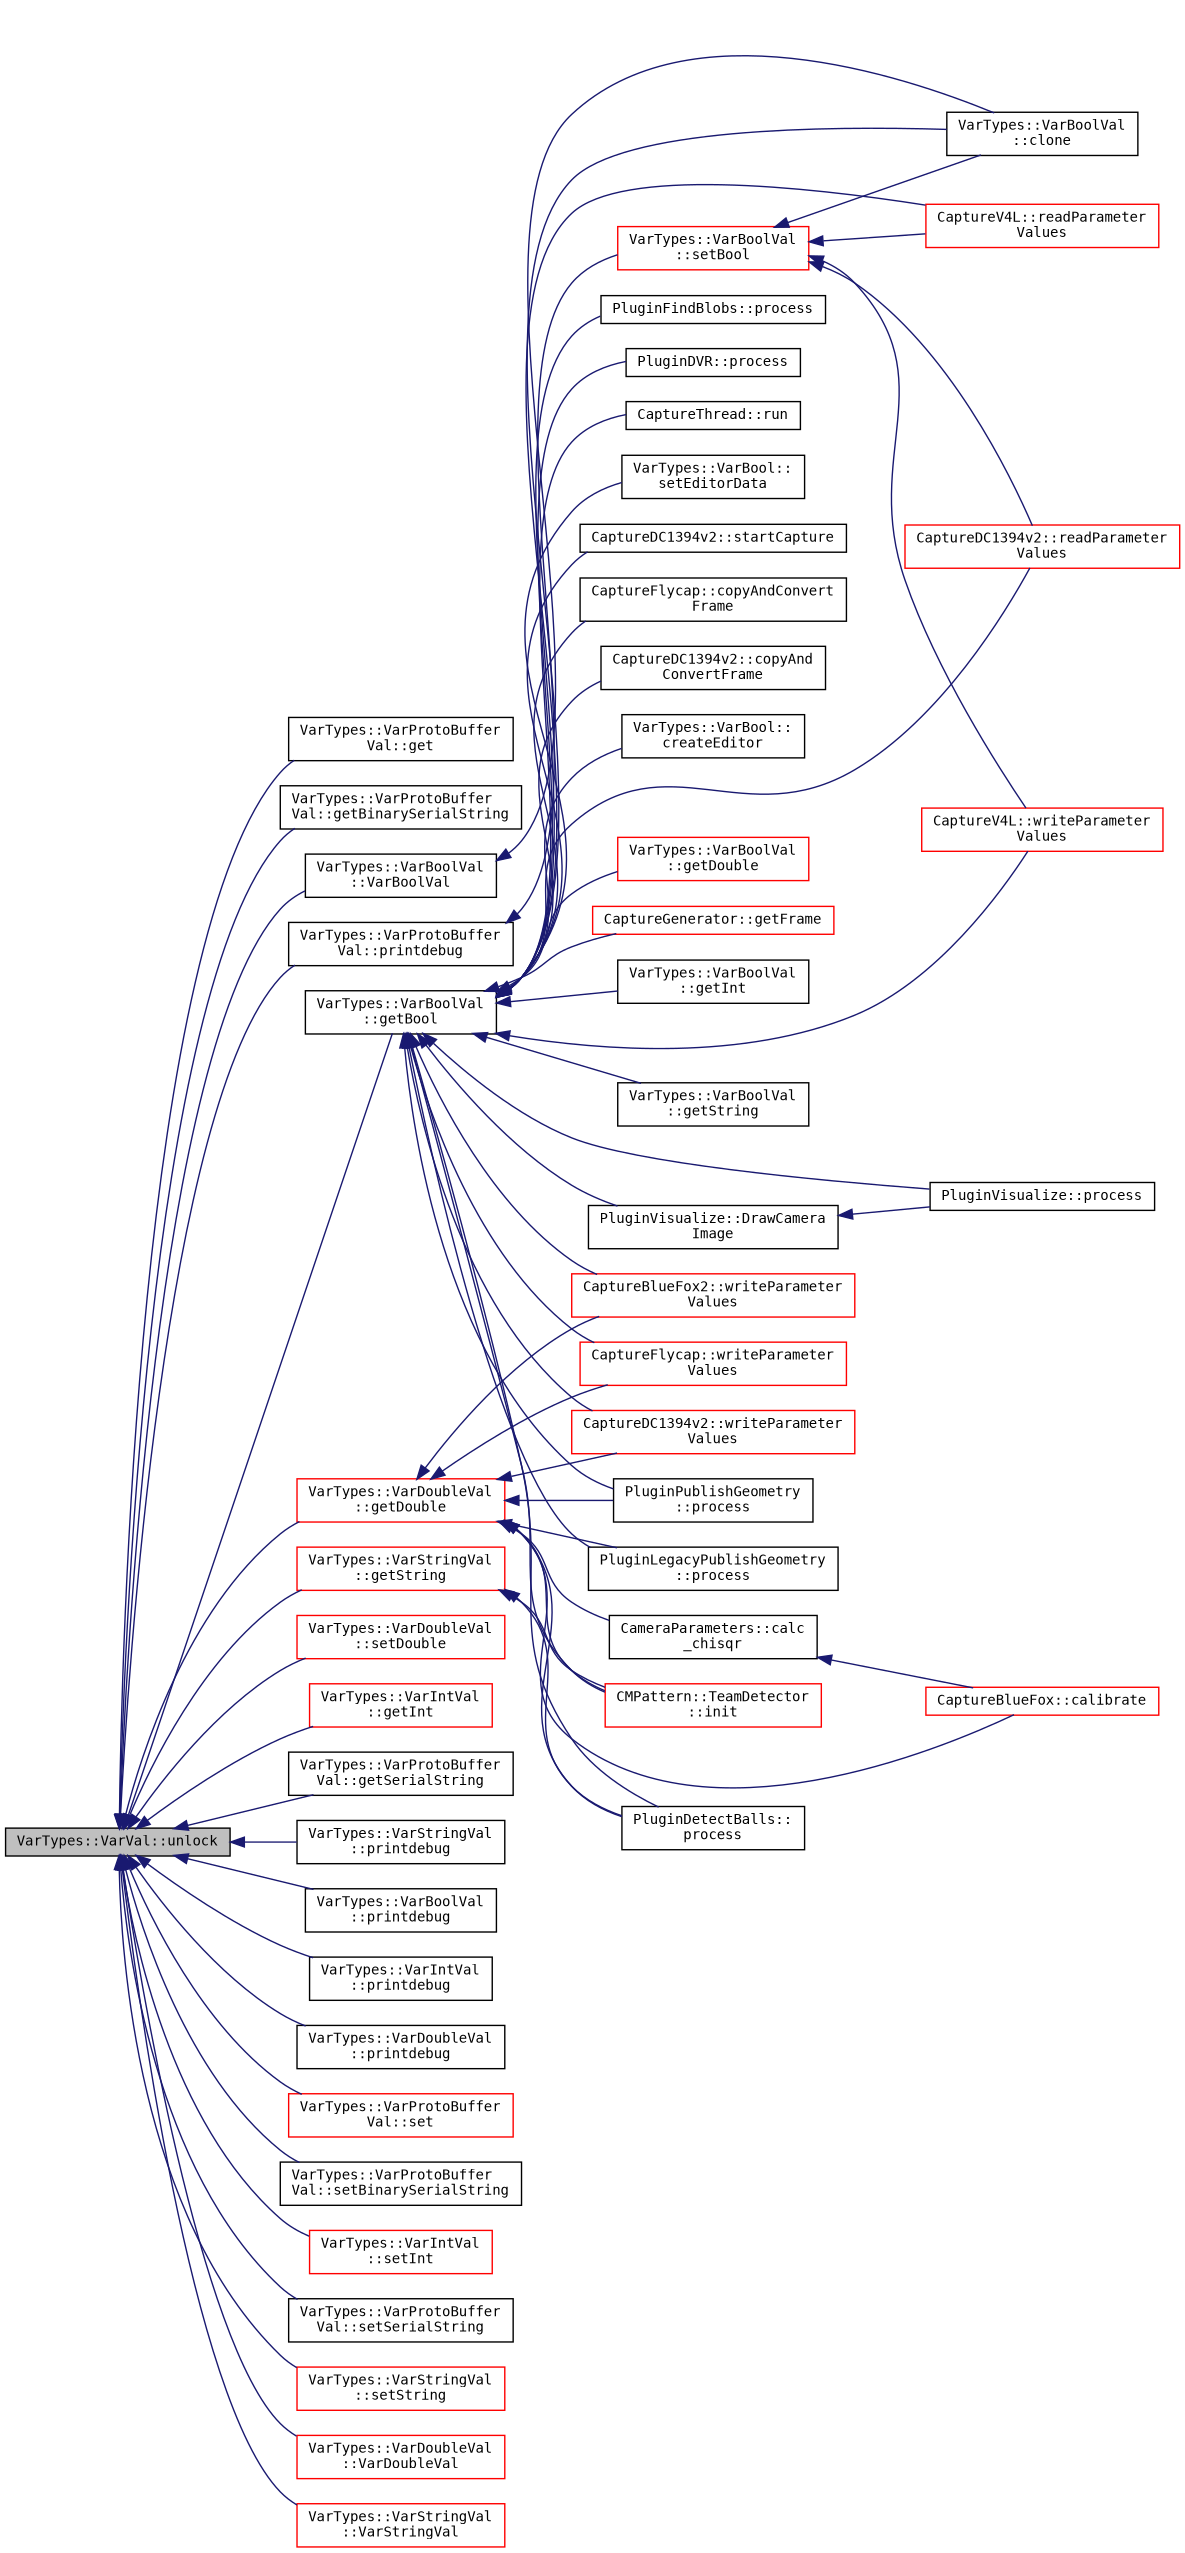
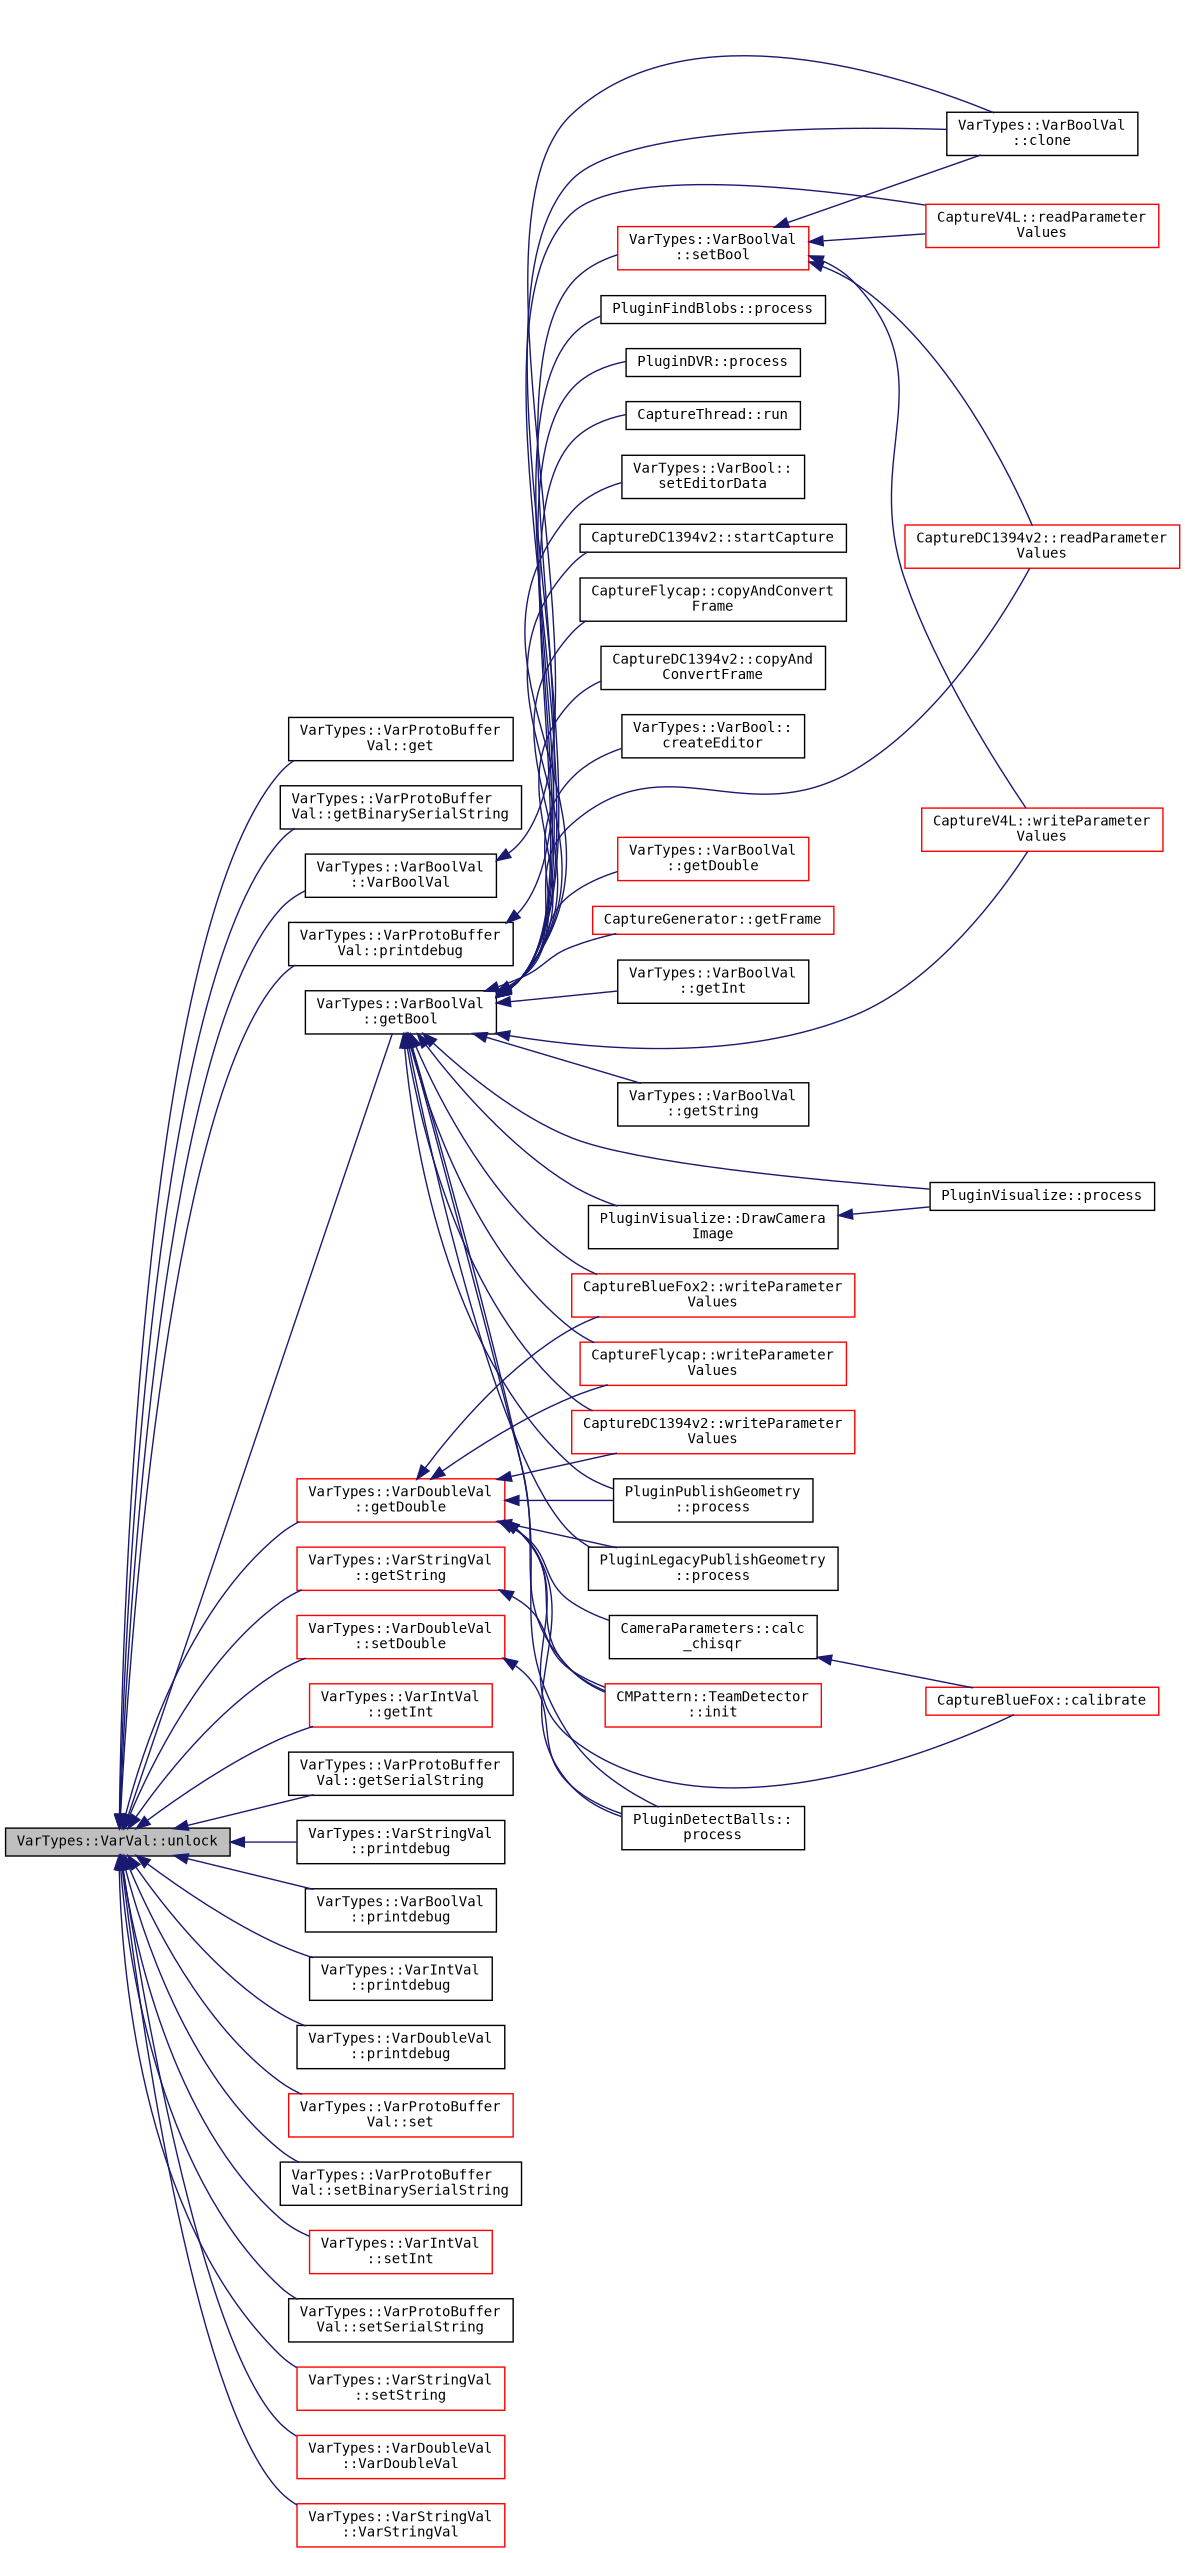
edge "PluginDetectBalls:: process" -> "VarTypes::VarStringVal ::getString": now "PluginDetectBalls:: process" -> "VarTypes::VarDoubleVal ::setDouble"
